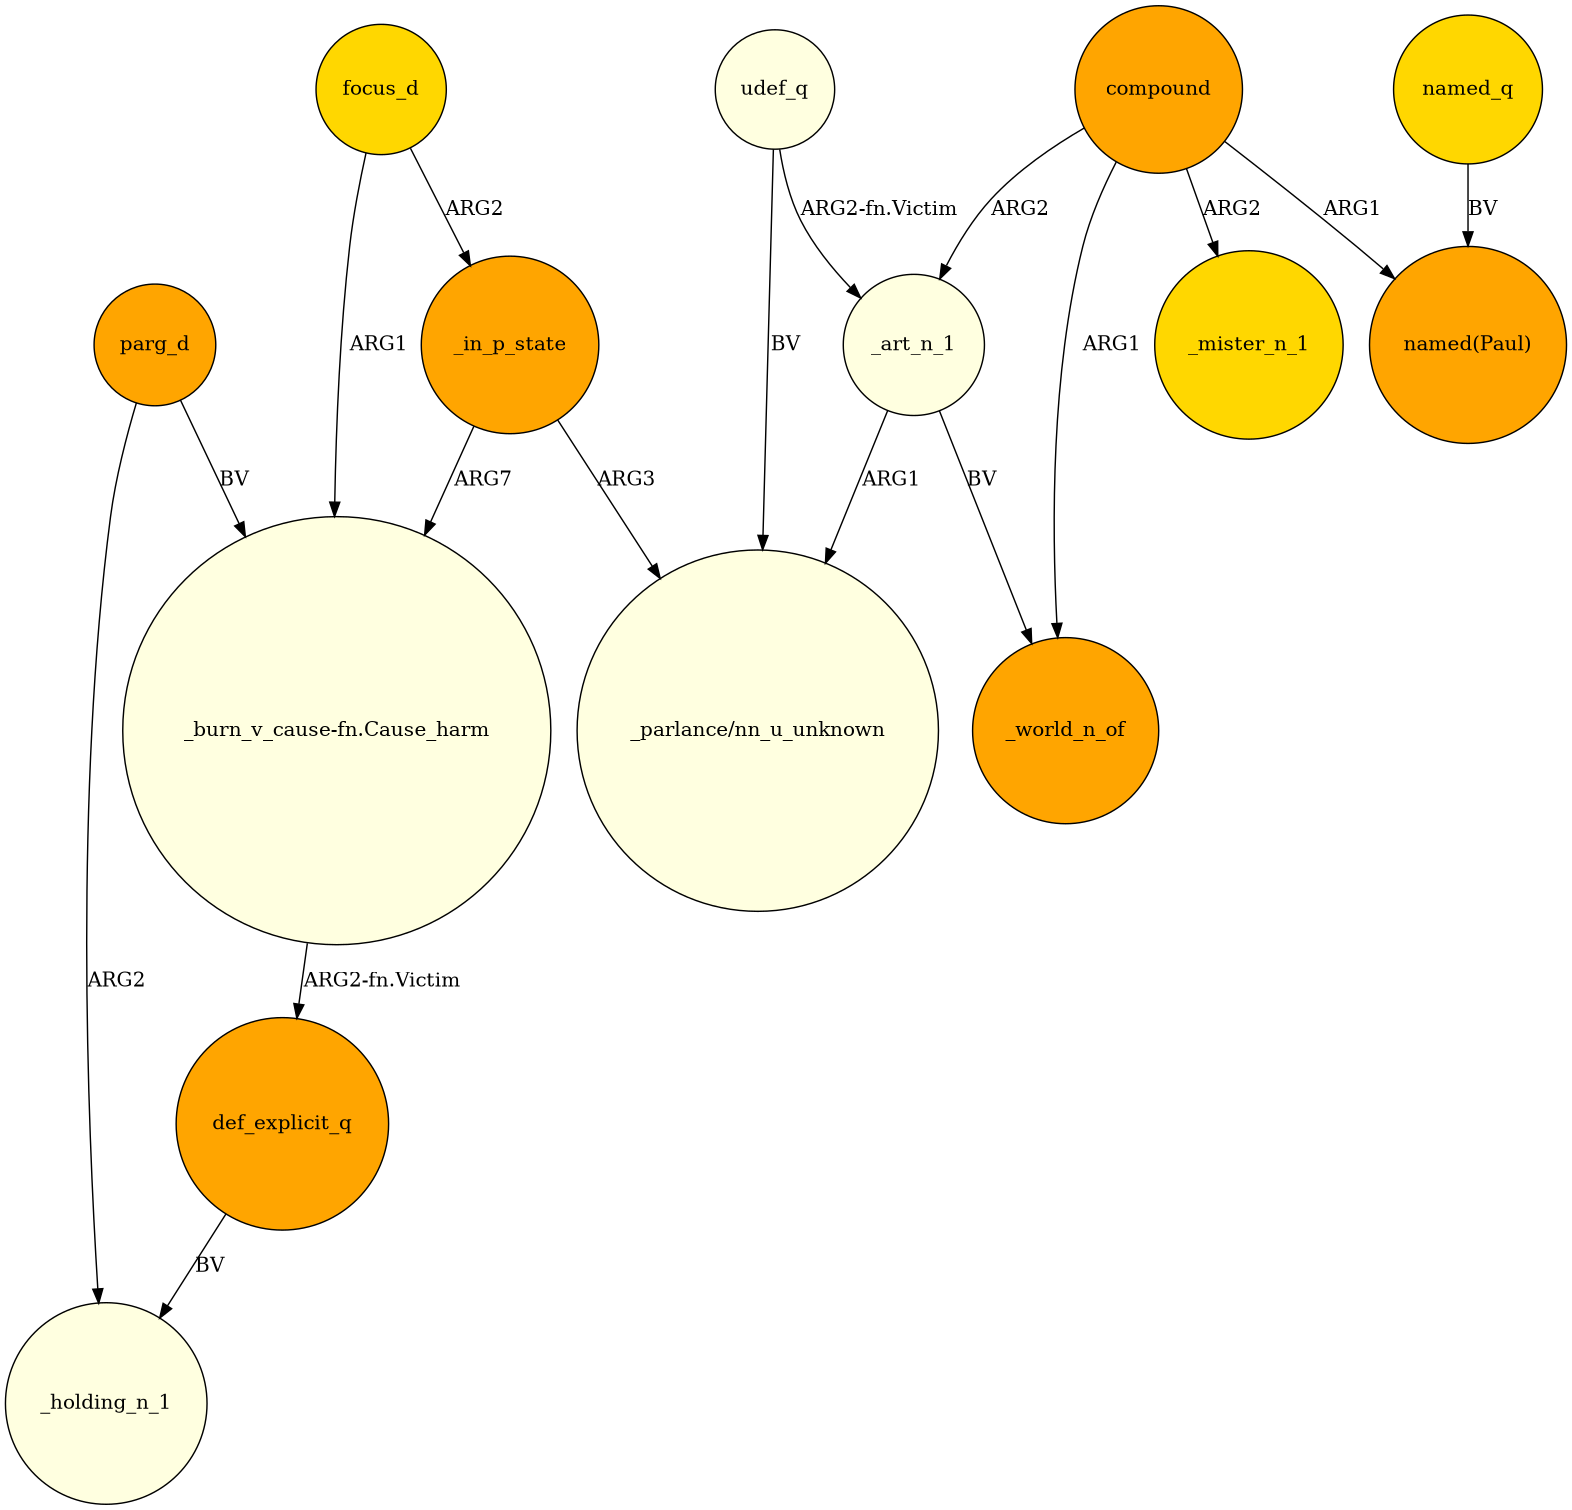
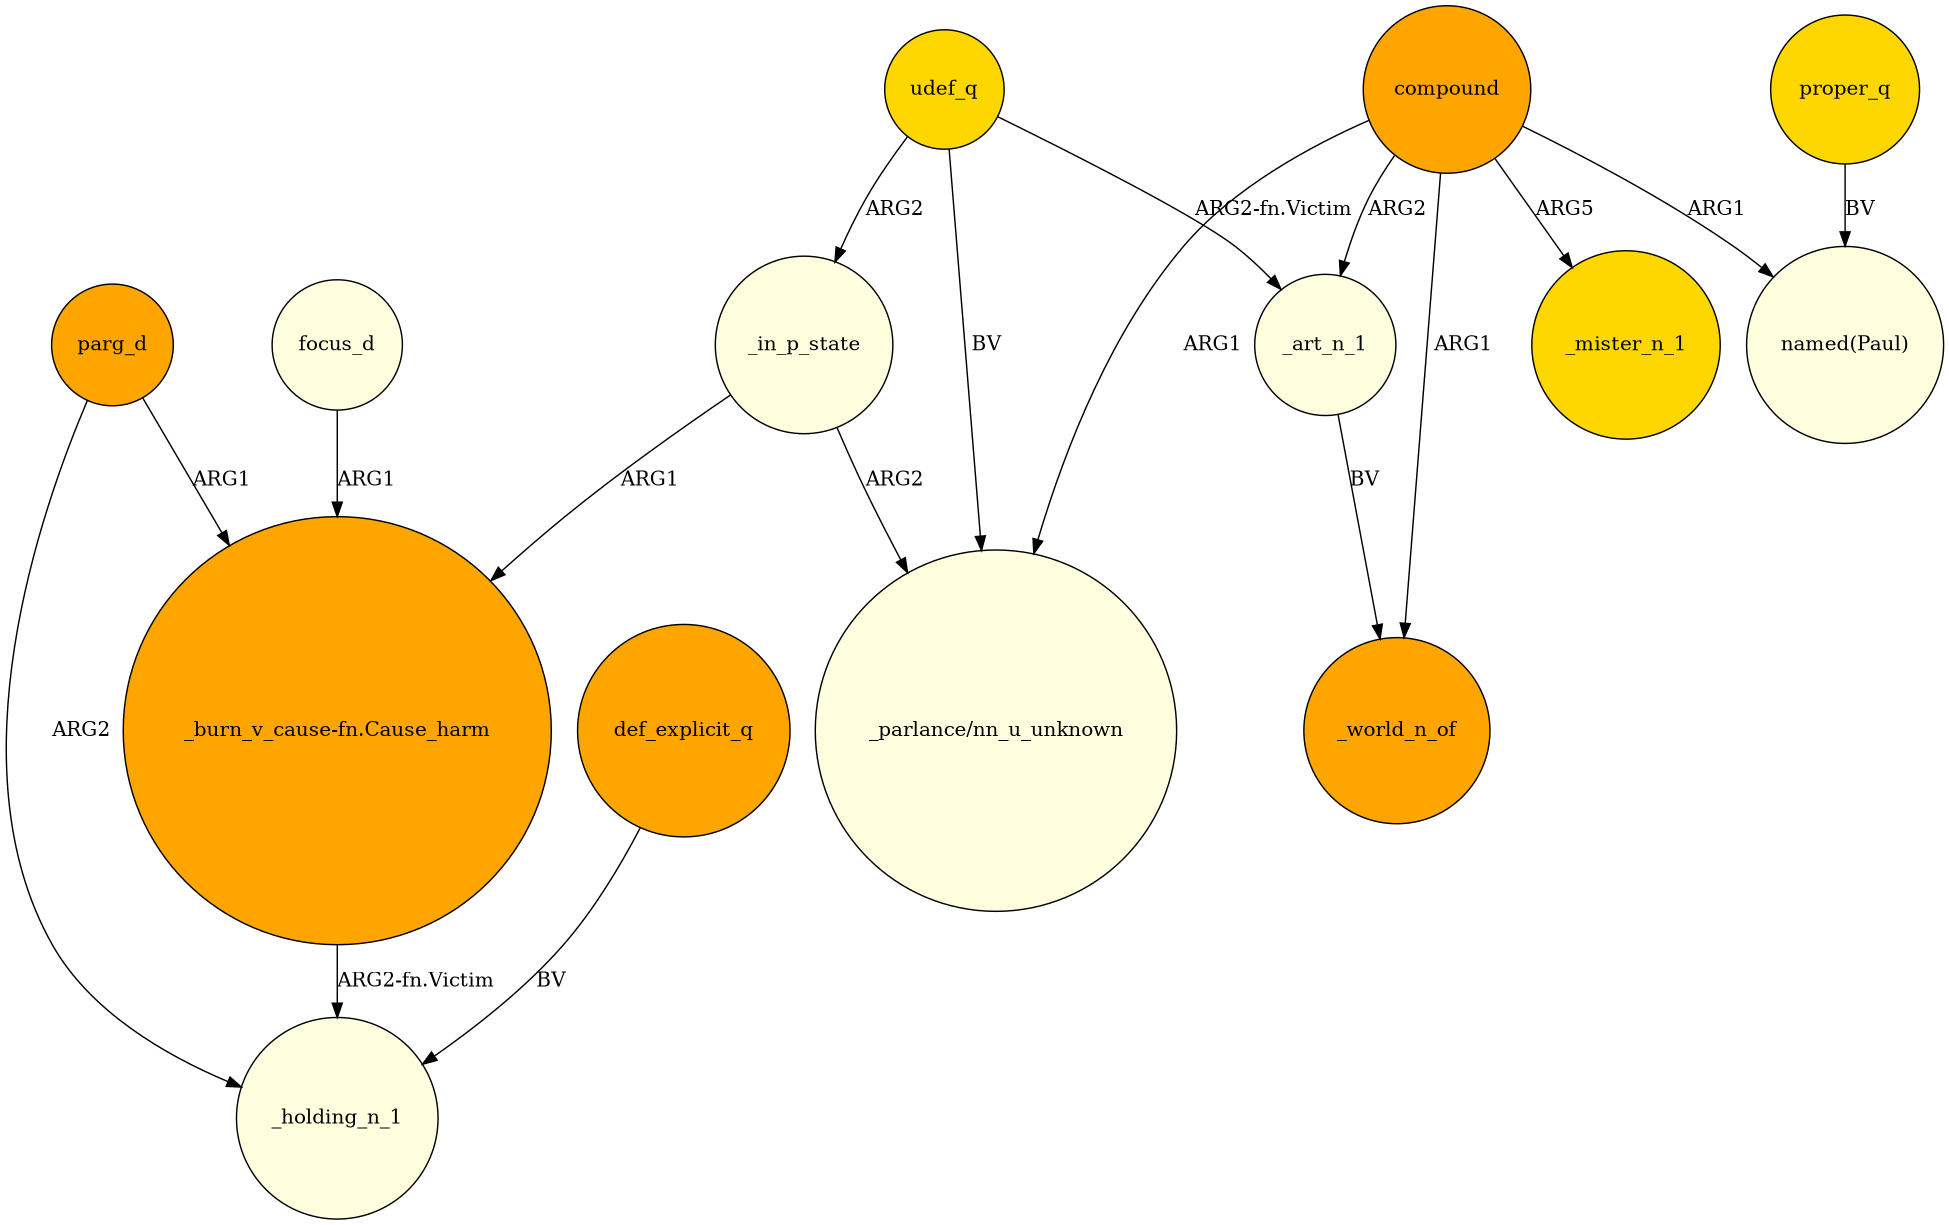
node "focus_d": fillcolor gold -> lightyellow
node "udef_q": fillcolor lightyellow -> gold
node "named_q": label "named_q" -> "proper_q"
edge "focus_d" -> "_in_p_state": now "udef_q" -> "_in_p_state"
edge "compound" -> "_mister_n_1": label "ARG2" -> "ARG5"
node "_in_p_state": fillcolor orange -> lightyellow
node "named(Paul)": fillcolor orange -> lightyellow
edge "parg_d" -> "_burn_v_cause-fn.Cause_harm": label "BV" -> "ARG1"
edge "_in_p_state" -> "_burn_v_cause-fn.Cause_harm": label "ARG7" -> "ARG1"
edge "_in_p_state" -> "_parlance/nn_u_unknown": label "ARG3" -> "ARG2"
edge "_art_n_1" -> "_parlance/nn_u_unknown": now "compound" -> "_parlance/nn_u_unknown"
node "_burn_v_cause-fn.Cause_harm": fillcolor lightyellow -> orange
edge "_burn_v_cause-fn.Cause_harm" -> "def_explicit_q": now "_burn_v_cause-fn.Cause_harm" -> "_holding_n_1"
